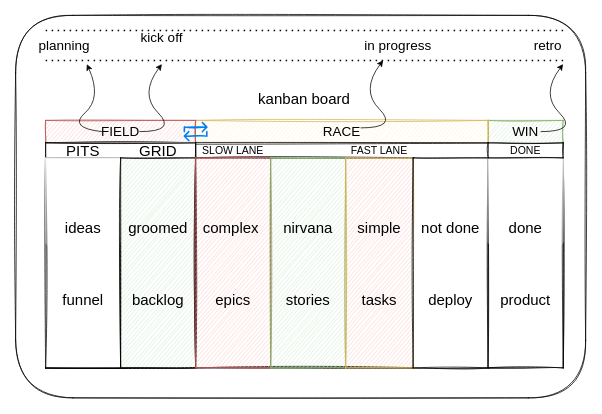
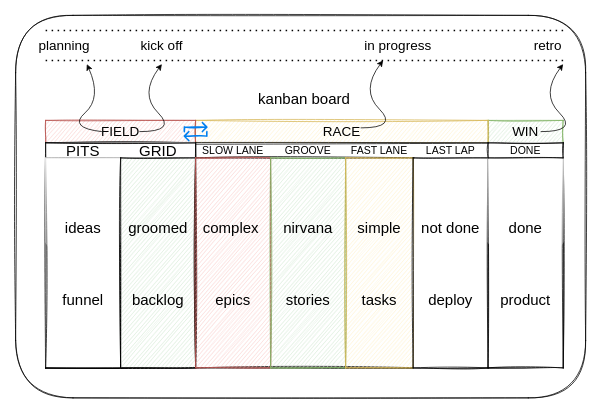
node "kick off": moved (162, 38) -> (162, 45)
node "GROOVE": added
node "LAST LAP": added
node "simple tasks": fillcolor #f8cecc -> #fff2cc
